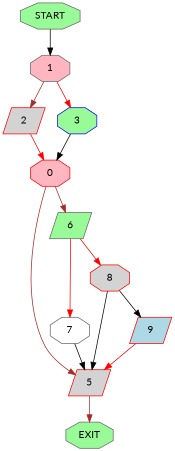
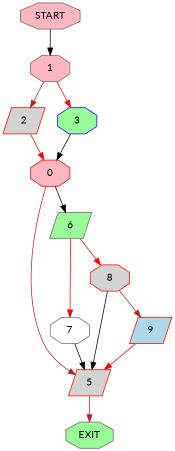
node "START": fillcolor palegreen -> lightpink
edge "0" -> "6": color brown -> black
edge "8" -> "9": color black -> brown
